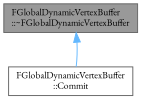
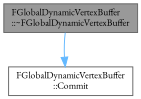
edge "FGlobalDynamicVertexBuffer ::Commit" -> "FGlobalDynamicVertexBuffer ::~FGlobalDynamicVertexBuffer": reversed
